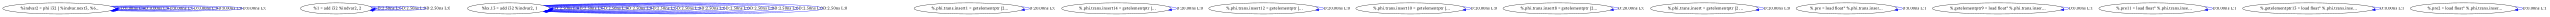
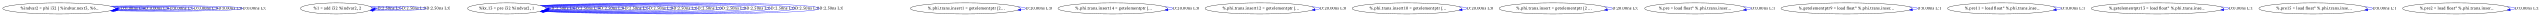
node "%kx.13 = add i32 %indvar2, 1": label "%kx.13 = add i32 %indvar2, 1" -> "%kx.13 = pre i32 %indvar2, 1"
node "%.phi.trans.insert8 = getelementptr [2...": removed
node "%.pre15 = load float* %.phi.trans.inse...": added
